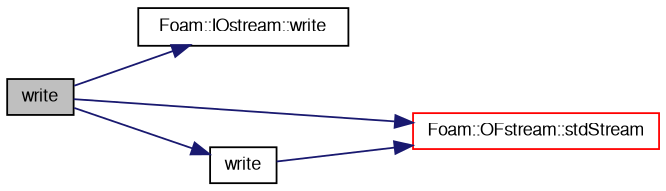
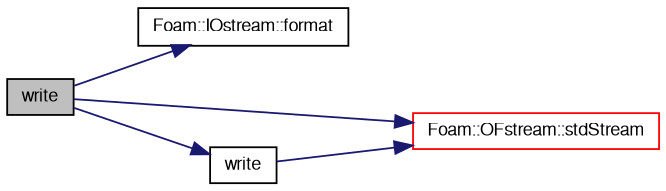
node "Foam::IOstream::write": label "Foam::IOstream::write" -> "Foam::IOstream::format"
